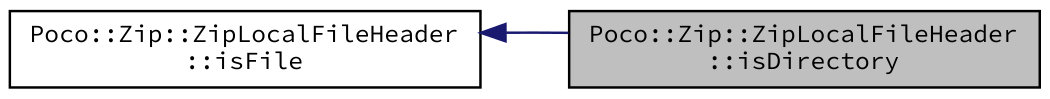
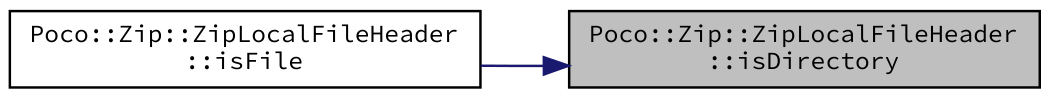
edge "Poco::Zip::ZipLocalFileHeader ::isDirectory" -> "Poco::Zip::ZipLocalFileHeader ::isFile": reversed
